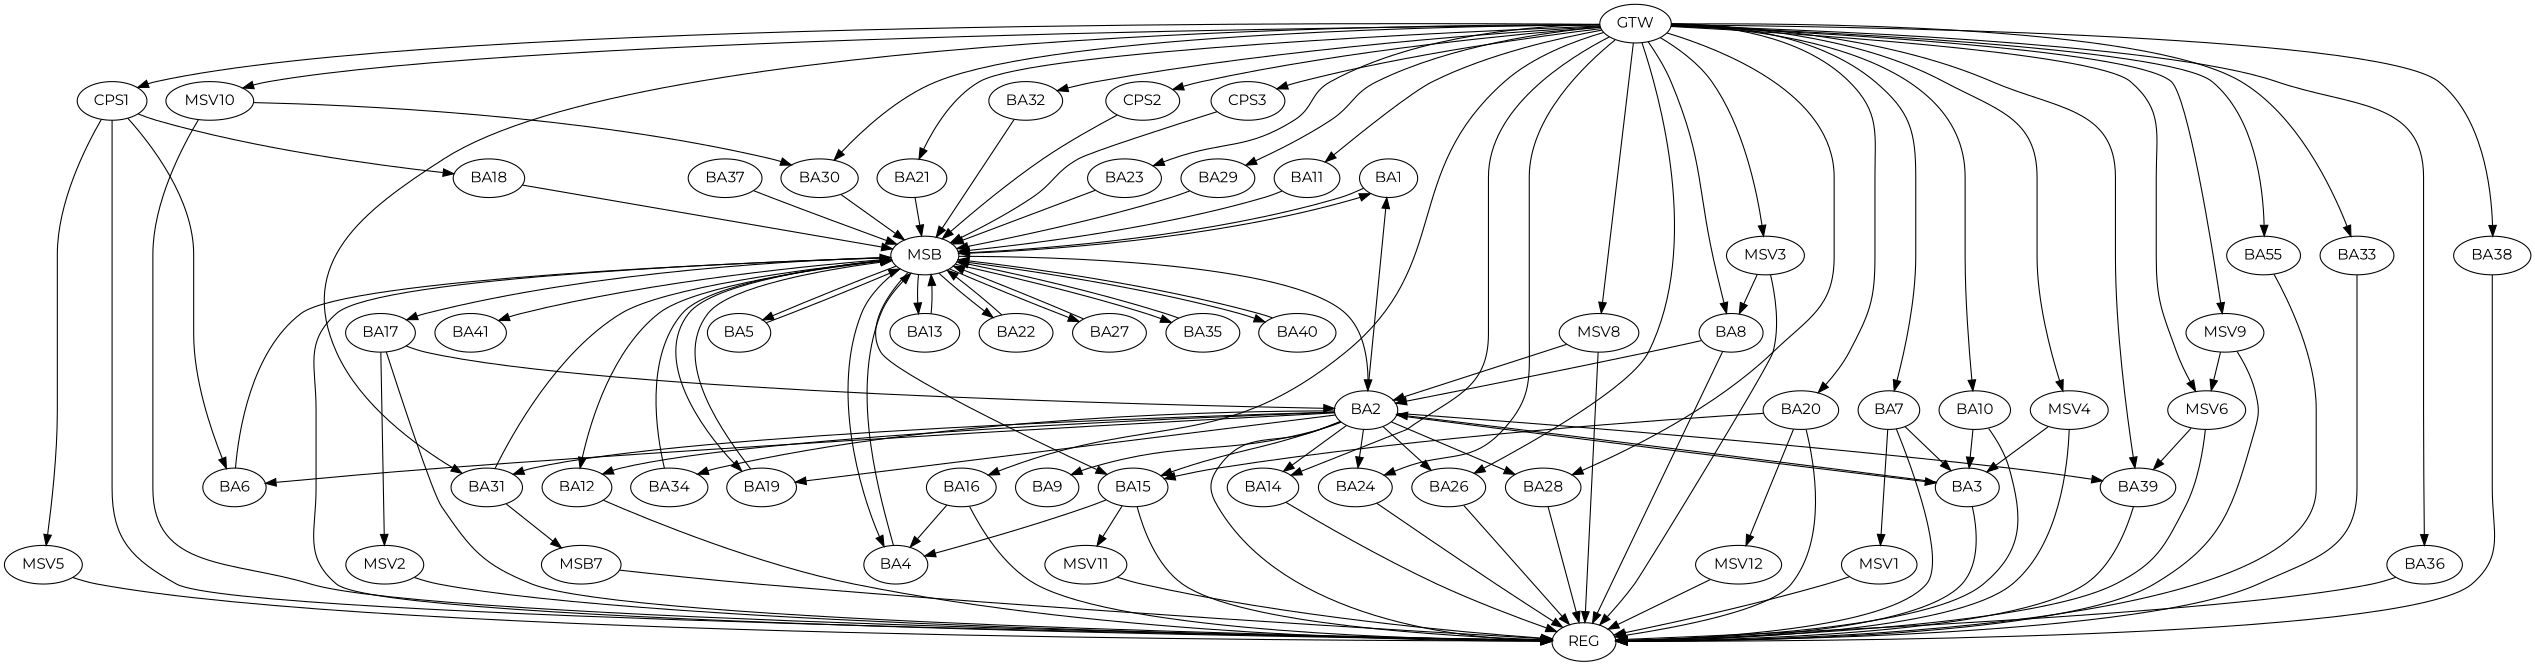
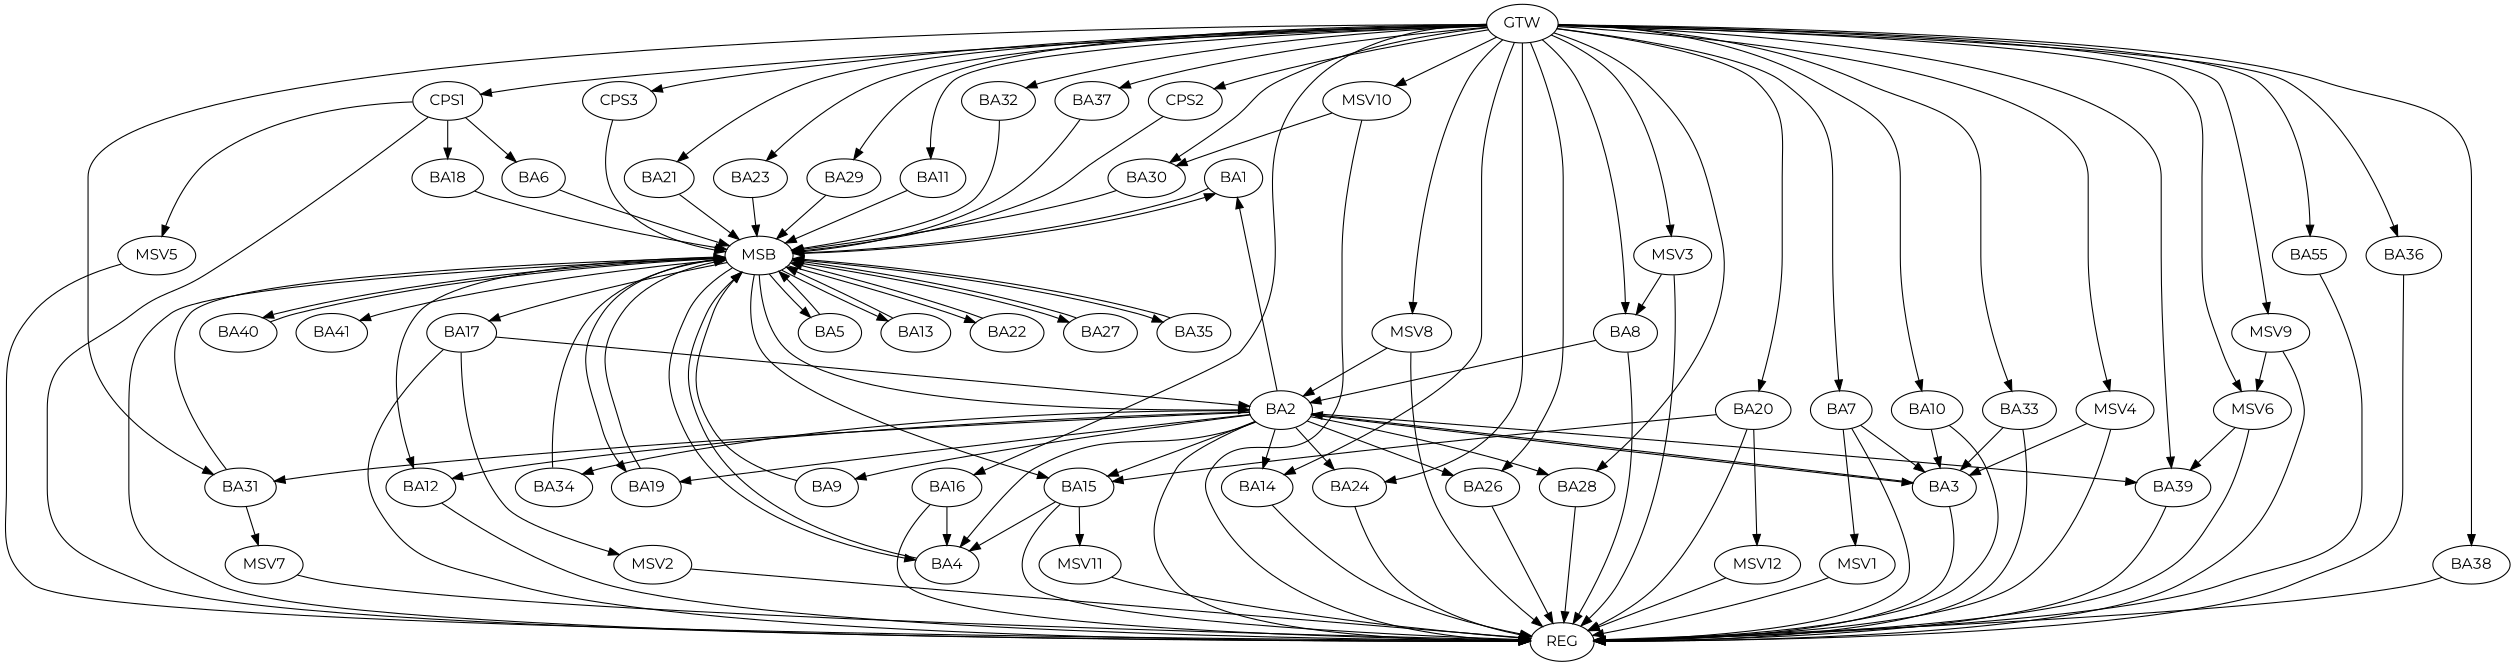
edge "GTW" -> "BA37": added
edge "BA9" -> "MSB": added
edge "BA2" -> "BA6": now "BA2" -> "BA4"
edge "BA33" -> "BA3": added
node "MSB7": label "MSB7" -> "MSV7"
